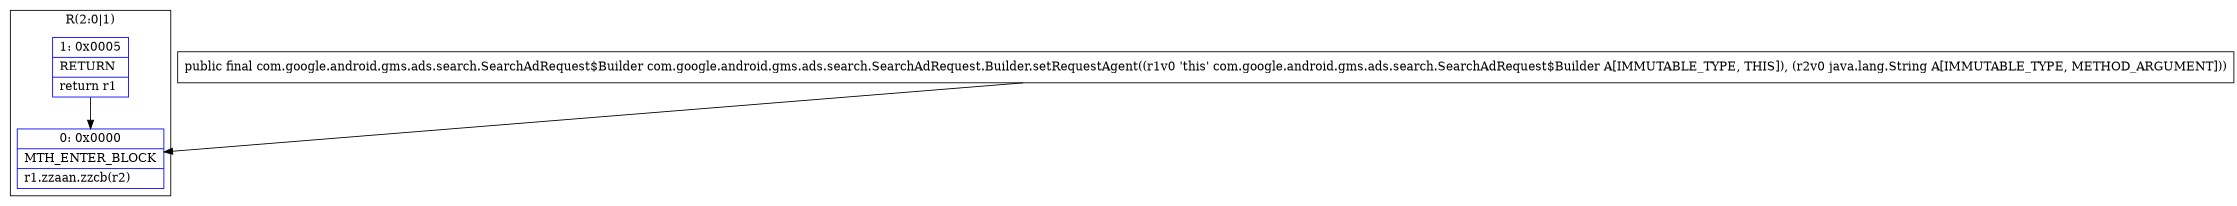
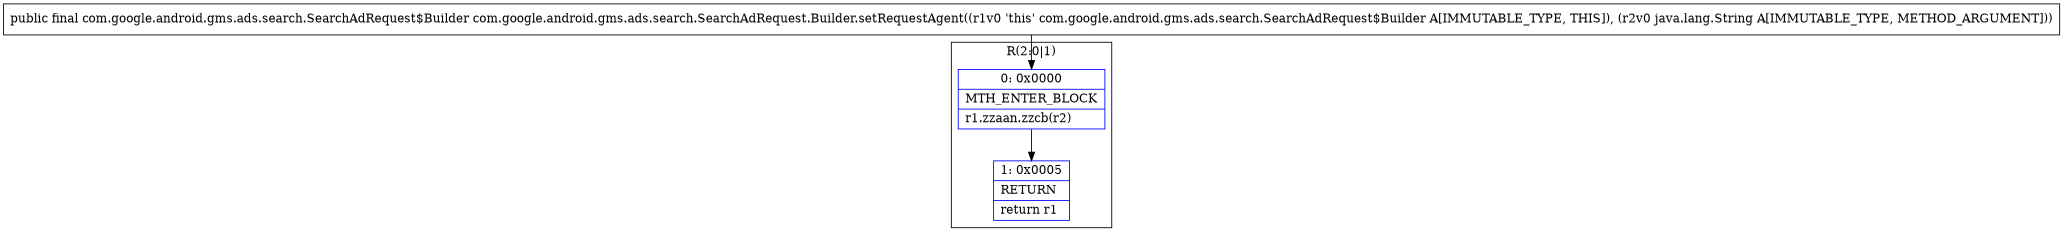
edge "1: 0x0005" -> "0: 0x0000": reversed
